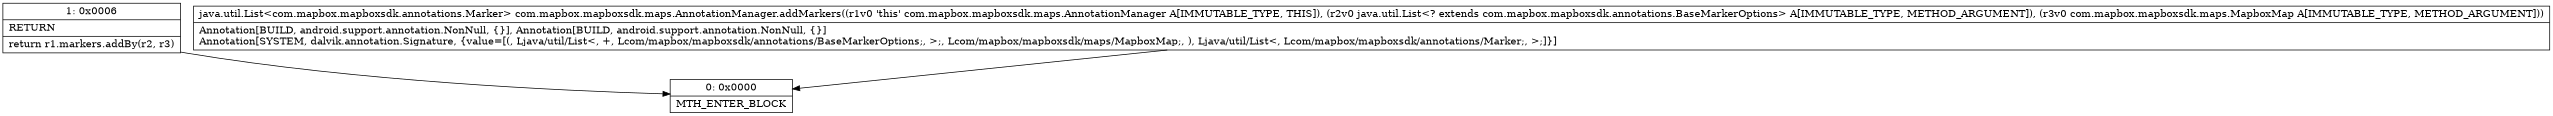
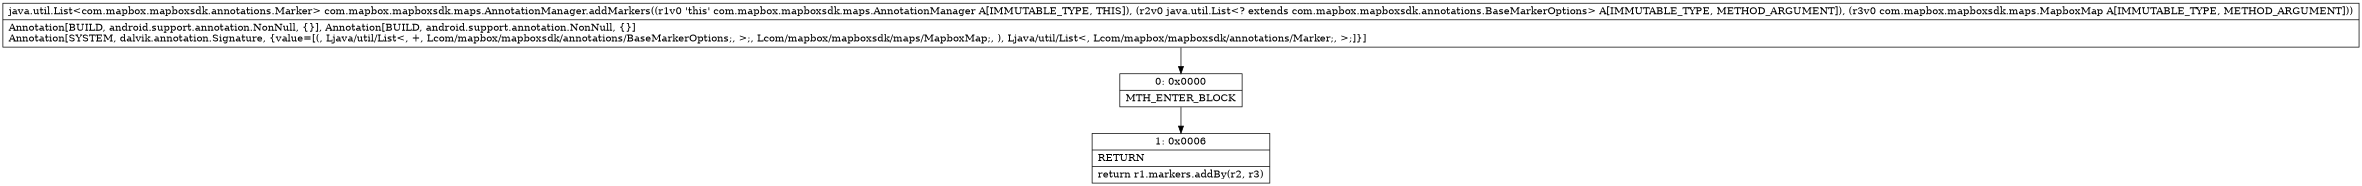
edge "1: 0x0006" -> "0: 0x0000": reversed
